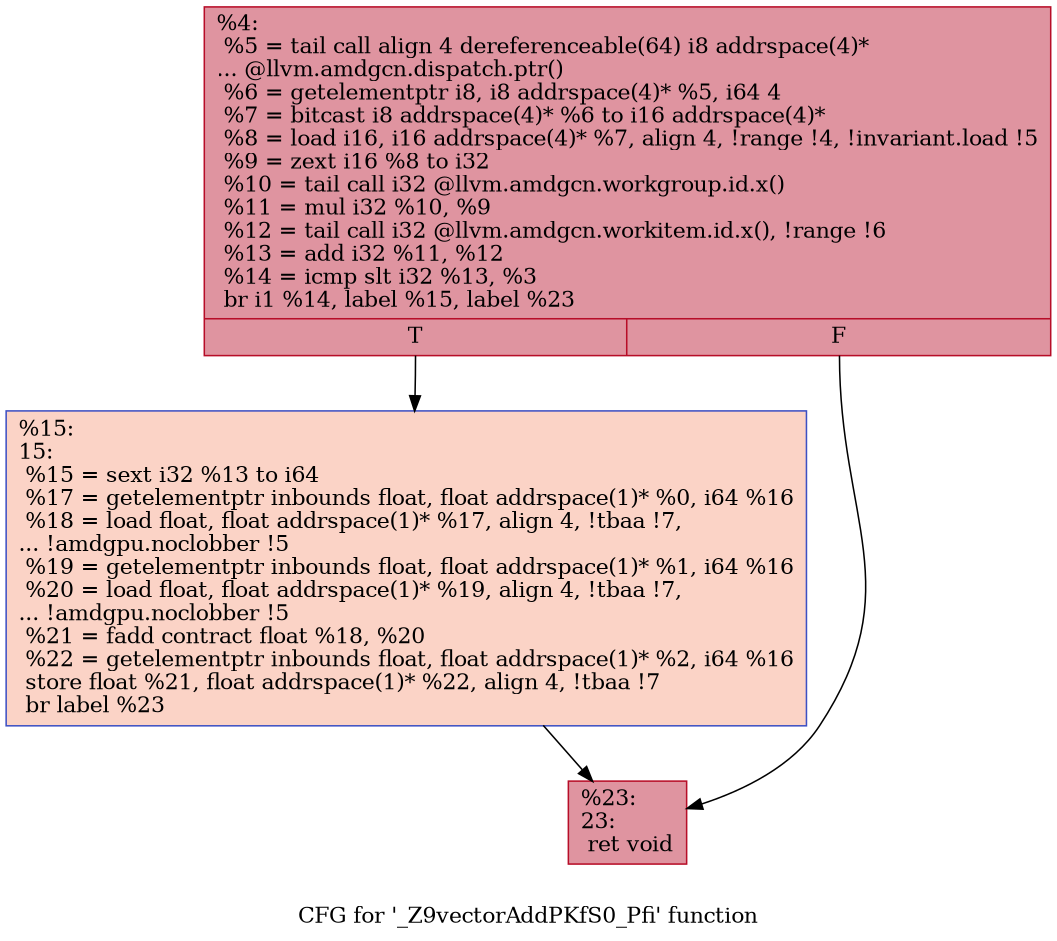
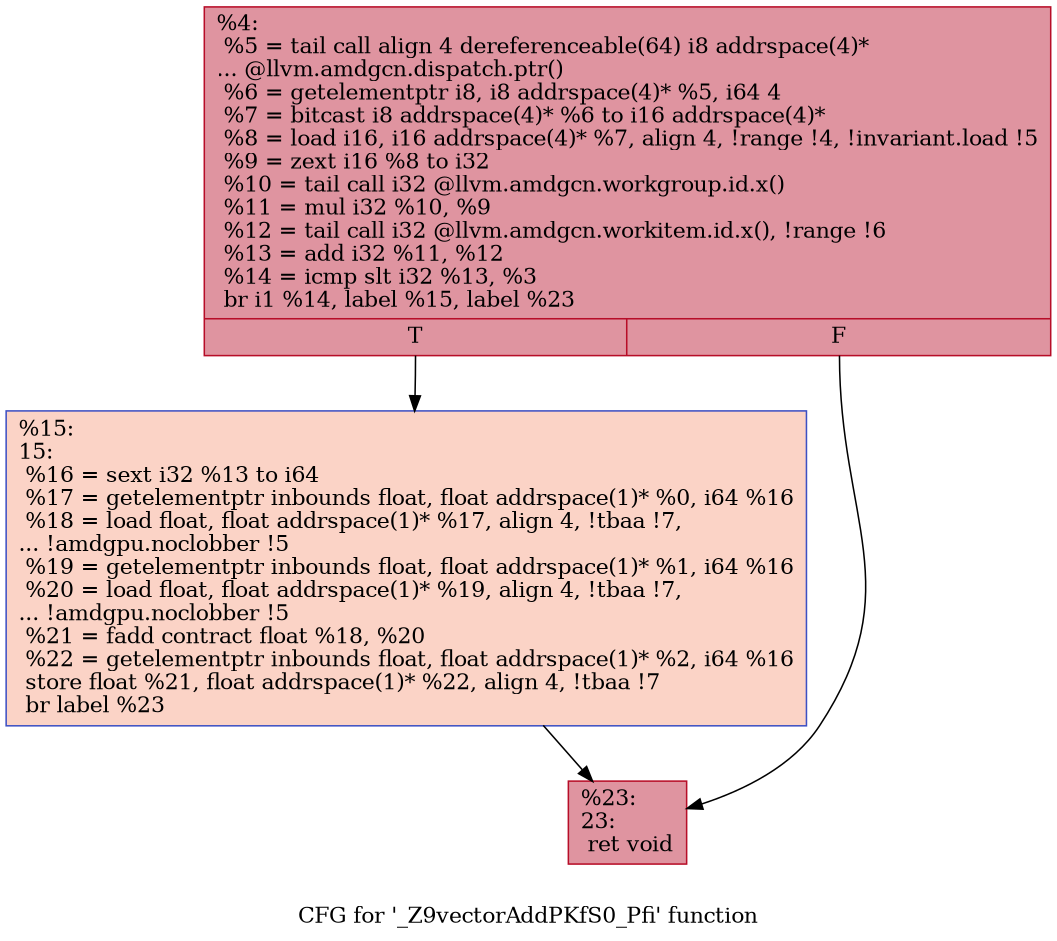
node "%15:": text "%15 = sext i32 %13 to i64" -> "%16 = sext i32 %13 to i64"
